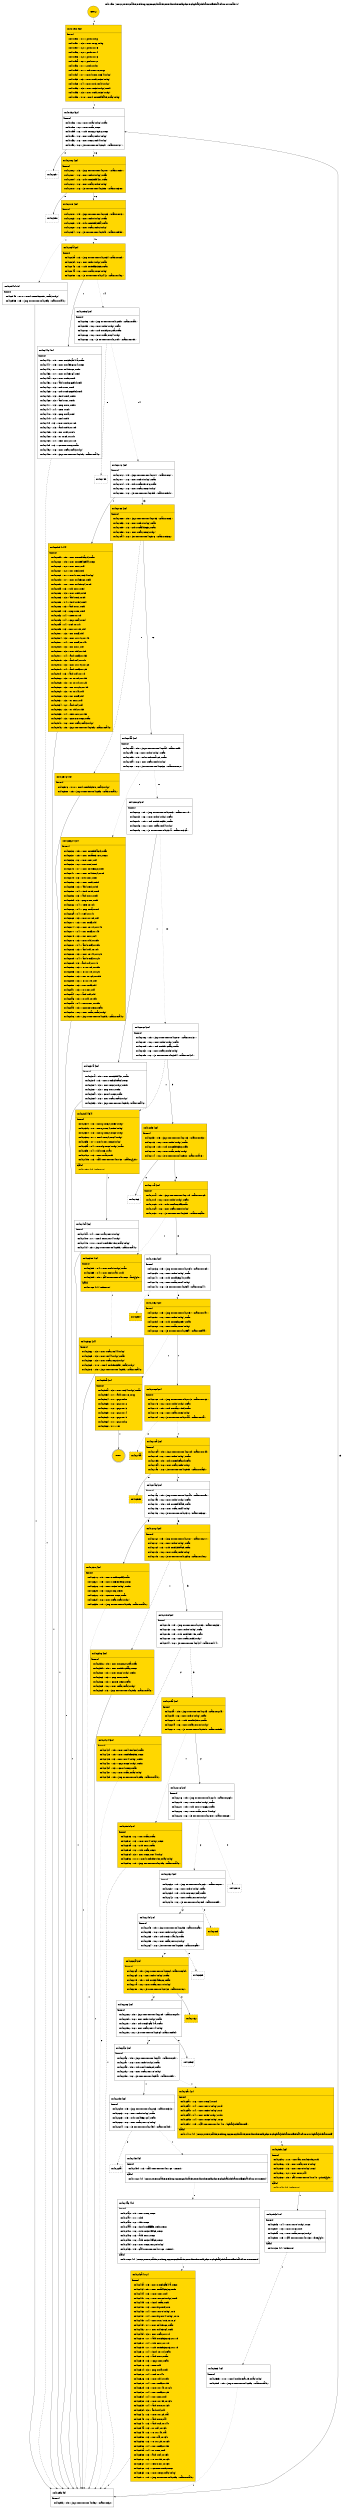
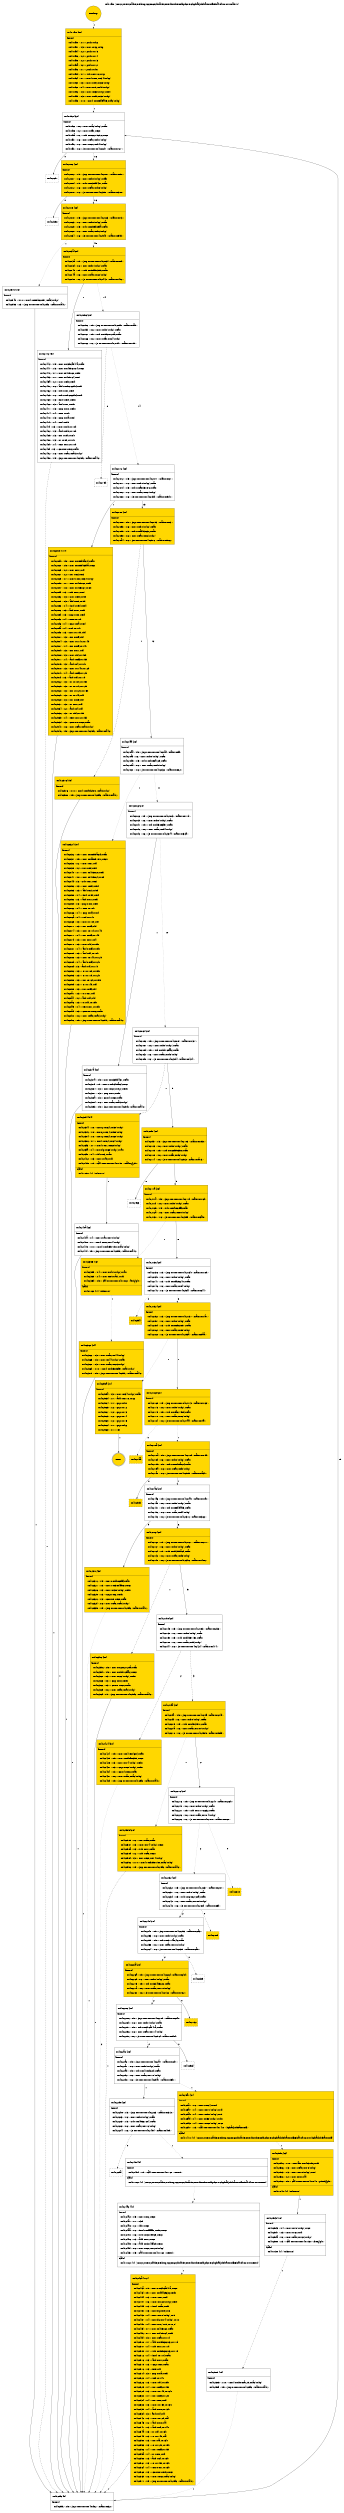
node "Entry": label "Entry" -> "Desktop"
node "0x40281e": fillcolor white -> gold
